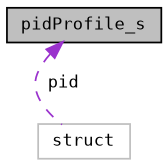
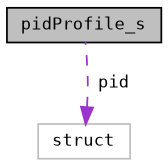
edge "struct" -> "pidProfile_s": reversed
